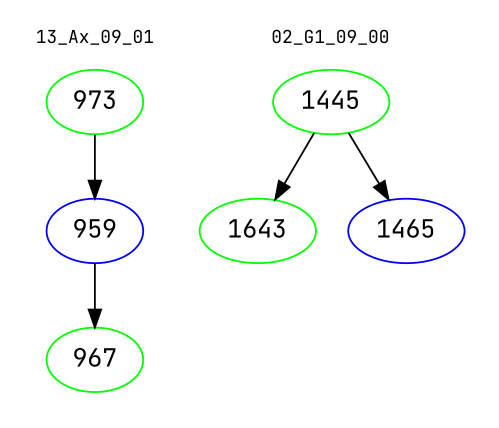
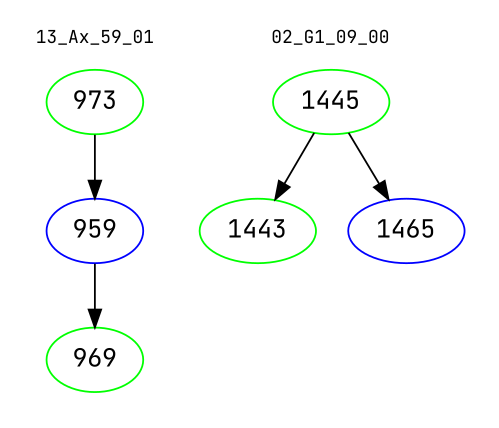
cluster "13_Ax_09_01": label "13_Ax_09_01" -> "13_Ax_59_01"
node "1643": label "1643" -> "1443"
node "967": label "967" -> "969"
